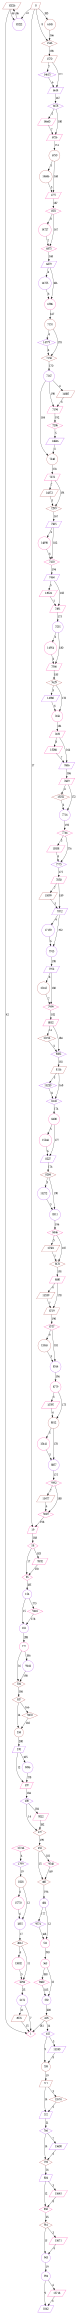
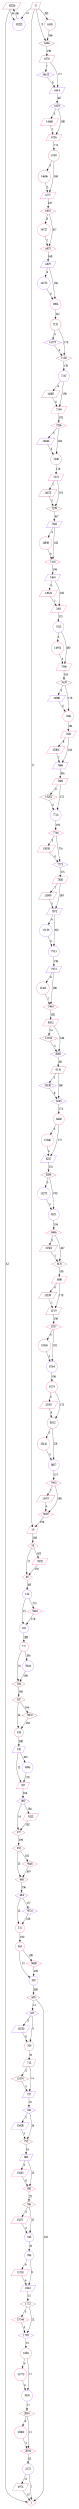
edge "7167" -> "7248": now "7206" -> "7248"
node "484": shape circle -> diamond
node "1772": added
